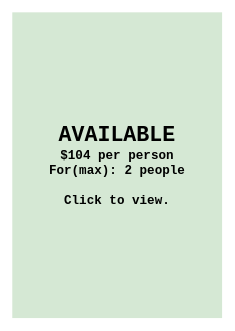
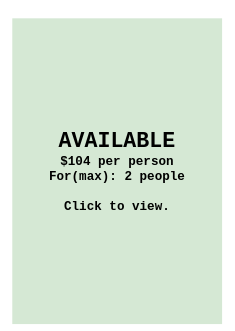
node "AVAILABLE $104 per person For(max): 2 people Click to view.": moved (117, 165) -> (117, 171)
